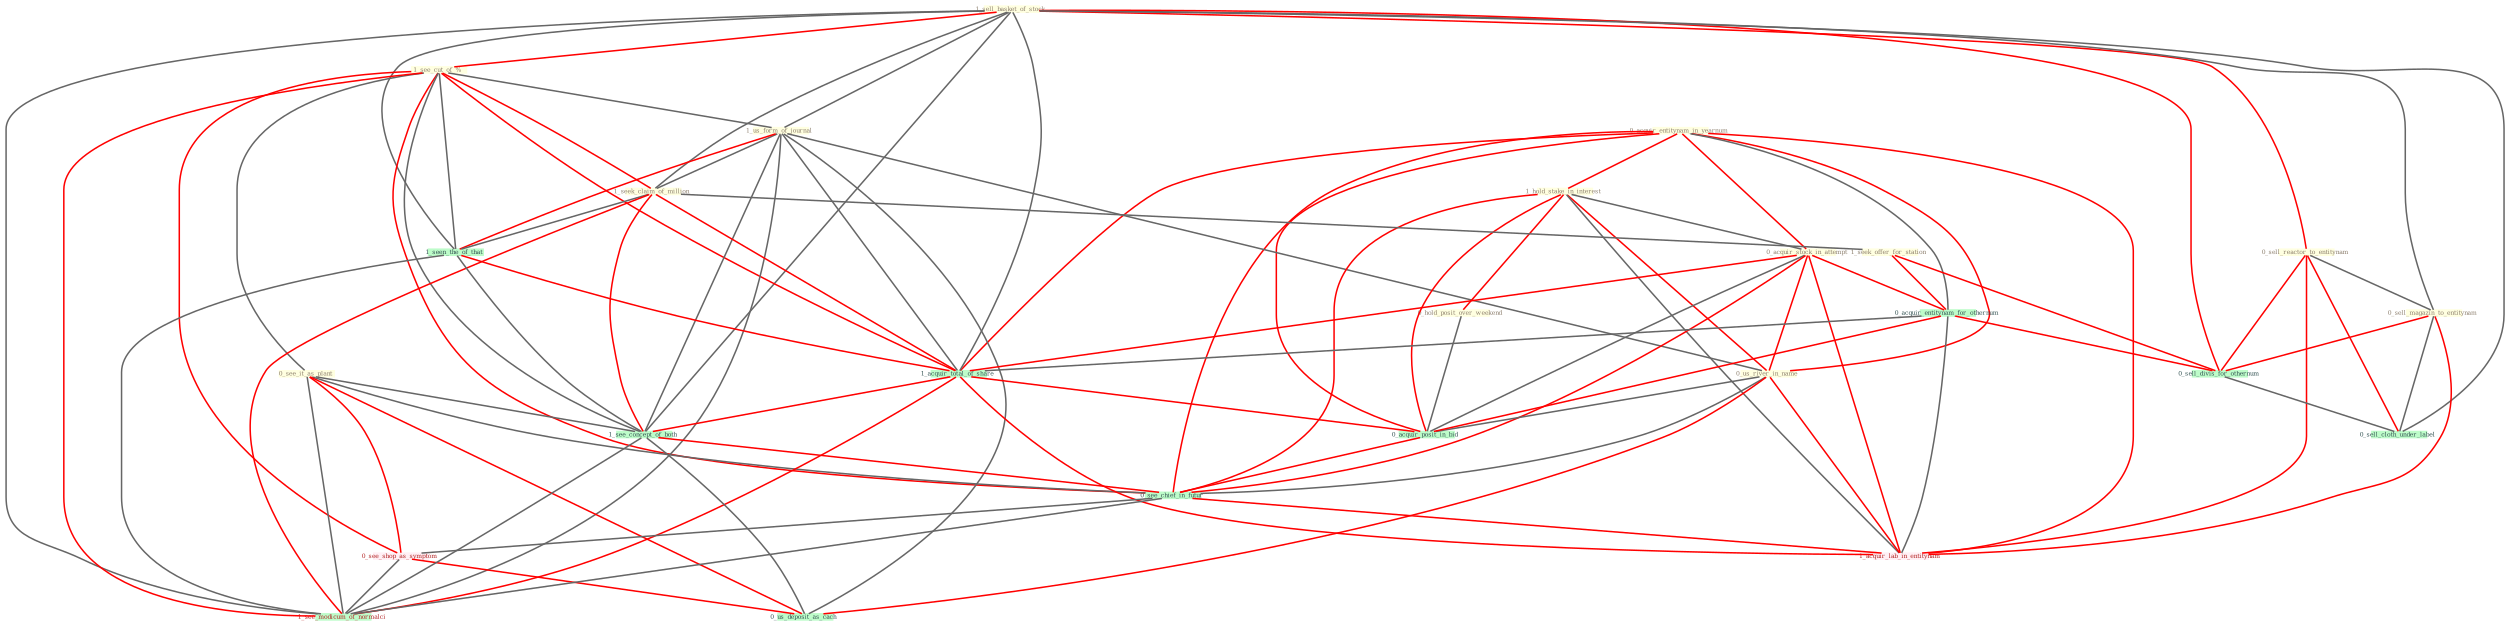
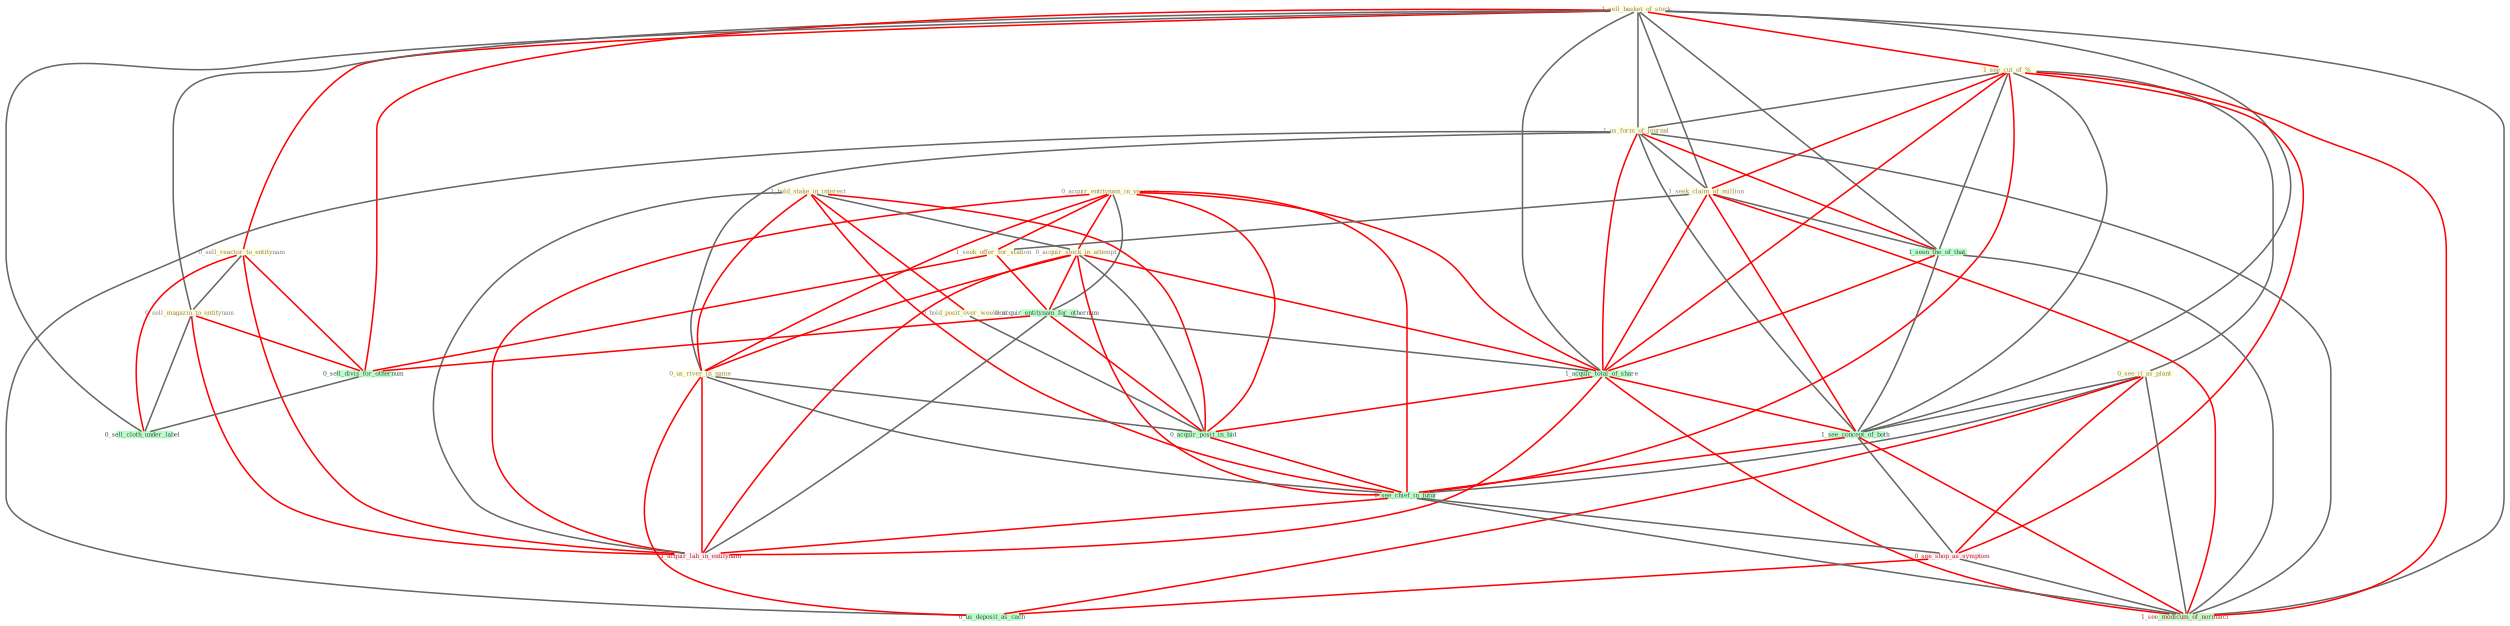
edge "0_acquir_entitynam_in_yearnum" -- "1_hold_stake_in_interest": now "0_acquir_entitynam_in_yearnum" -- "1_seek_offer_for_station"
edge "1_us_form_of_journal" -- "1_acquir_total_of_share": color gray40 -> red
edge "1_see_concept_of_both" -- "0_us_deposit_as_cach": now "1_see_concept_of_both" -- "0_see_shop_as_symptom"
edge "1_see_concept_of_both" -- "1_see_modicum_of_normalci": color gray40 -> red
